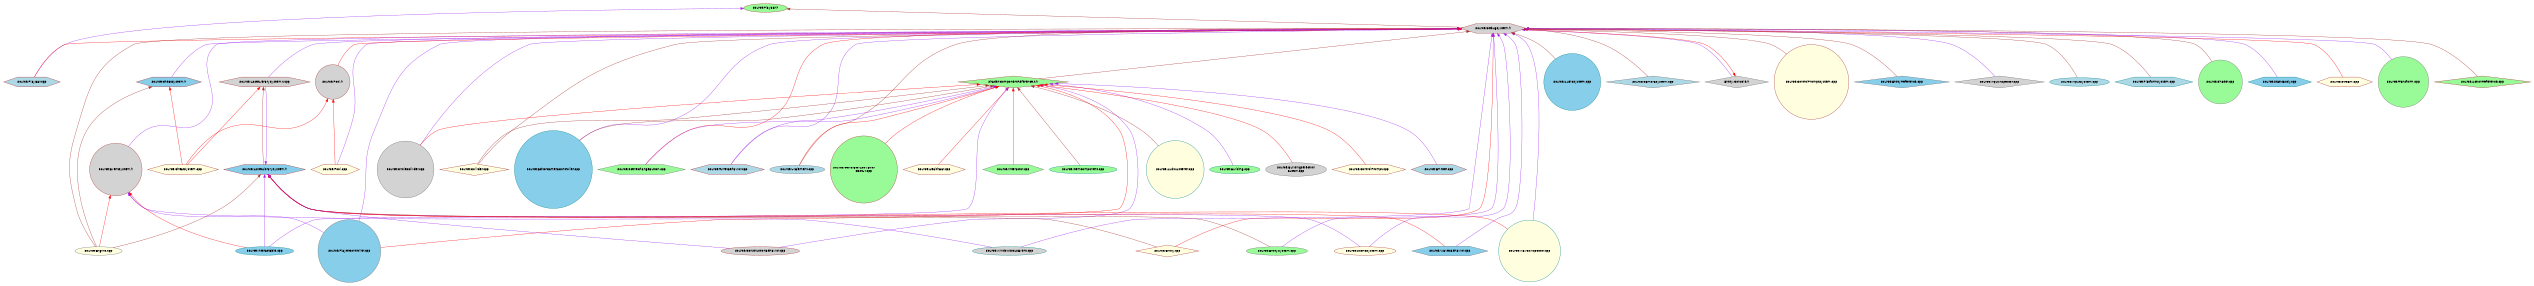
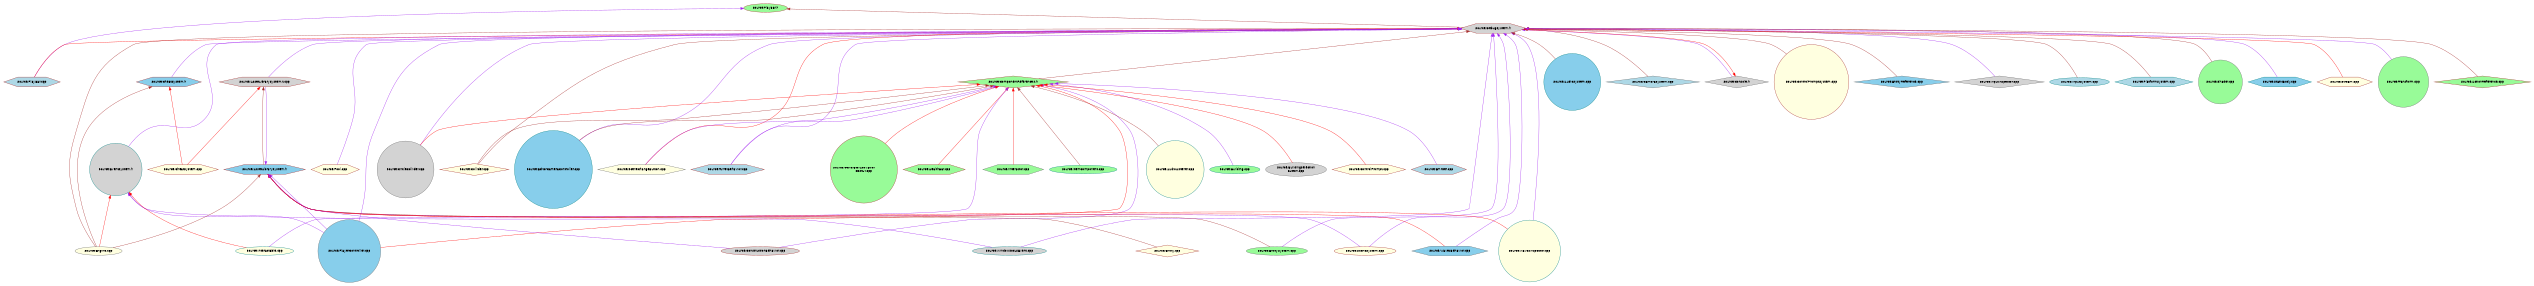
node "Source/Pool.h": removed
node "Shader/ComponentReference.t.h": label "Shader/ComponentReference.t.h" -> "Source/ComponentReference.t.h"
node "Entity/Console.h": label "Entity/Console.h" -> "Source/Console.h"
node "Source/EventSystem.h": color brown -> teal
node "Source/SceneChangeButton.cpp": fillcolor palegreen -> lightyellow
node "Source/UiElement.cpp": removed
node "Source/HealthBar.cpp": fillcolor lightyellow -> palegreen
edge "Source/Entity.cpp" -> "Source/DebugSystem.h": removed
edge "Source/Interactable.cpp" -> "Source/AssetLibrarySystem.h": now "Source/PlayerController.cpp" -> "Source/AssetLibrarySystem.h"
node "Source/Interactable.cpp": fillcolor skyblue -> lightyellow
